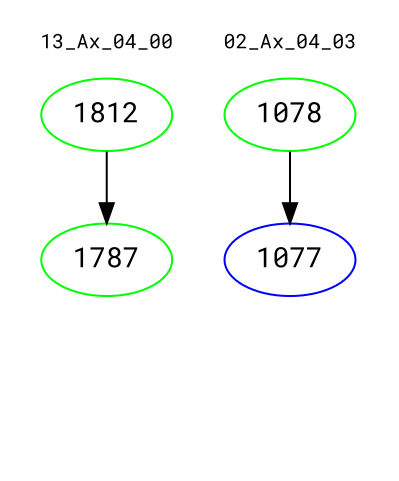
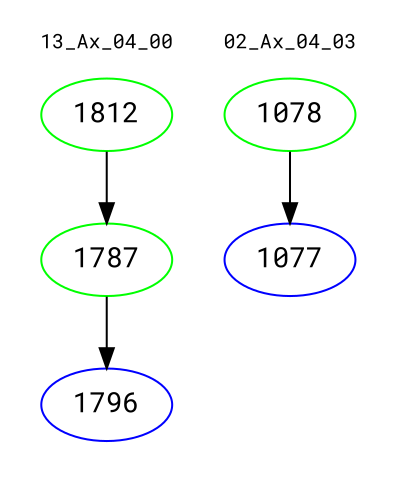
node "1796": added
